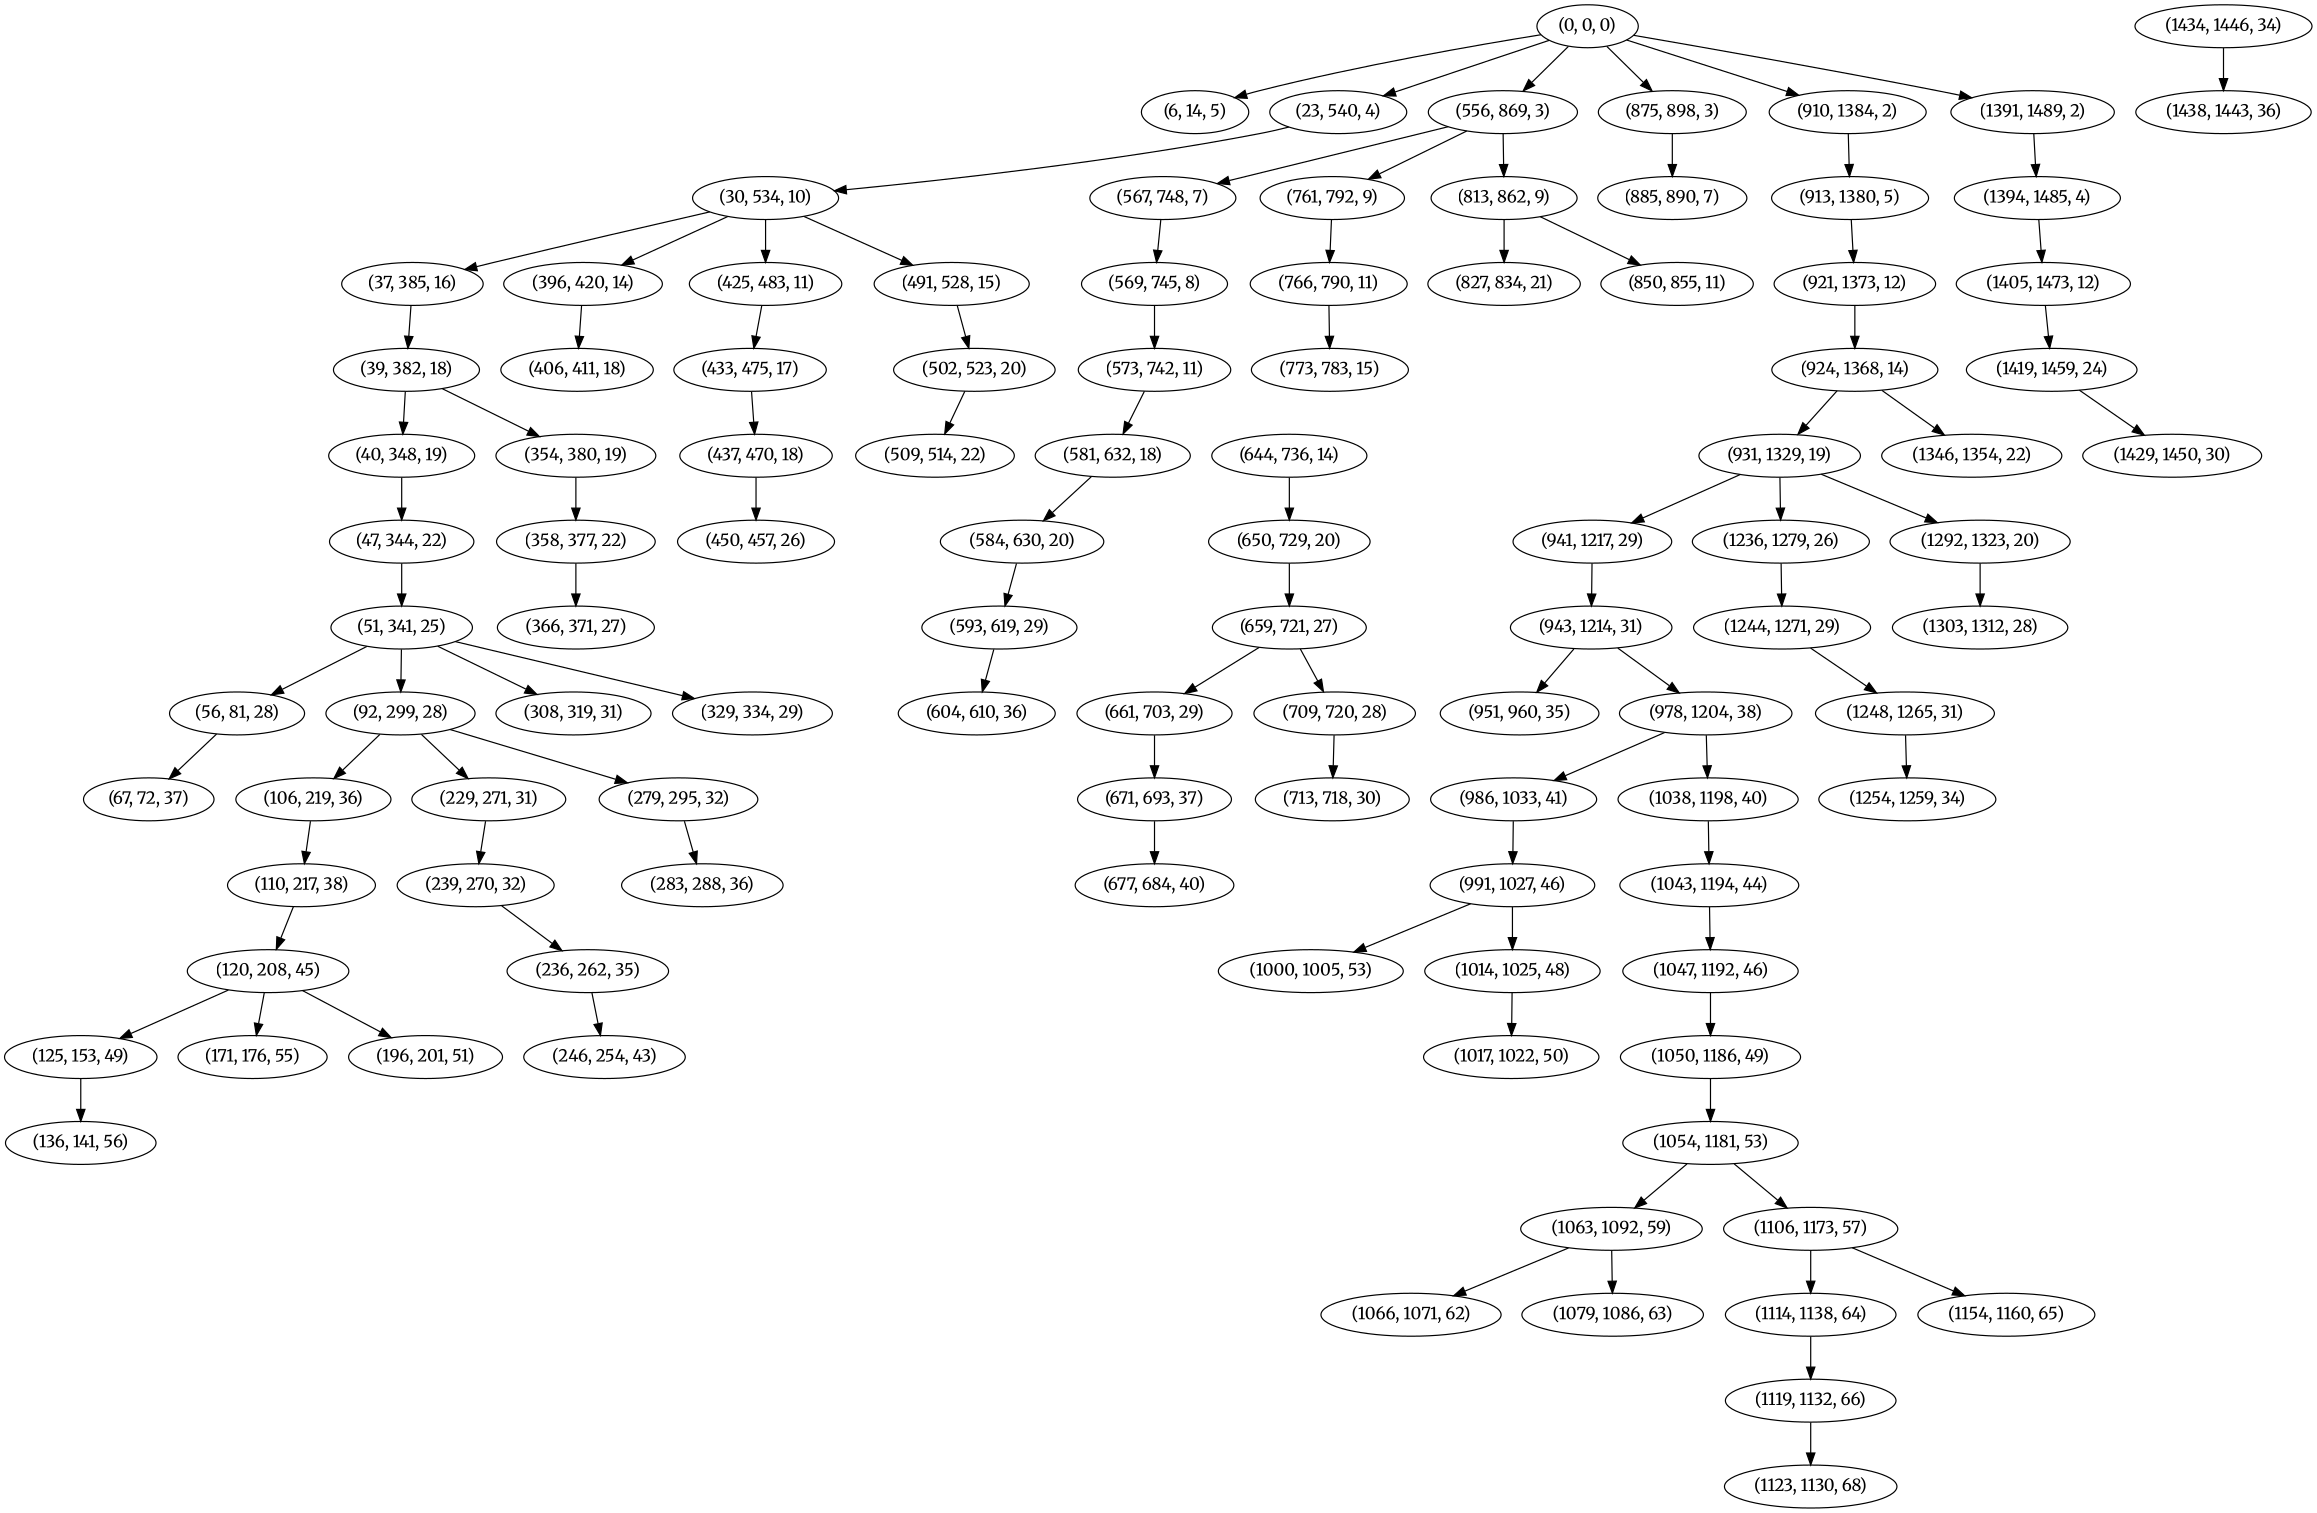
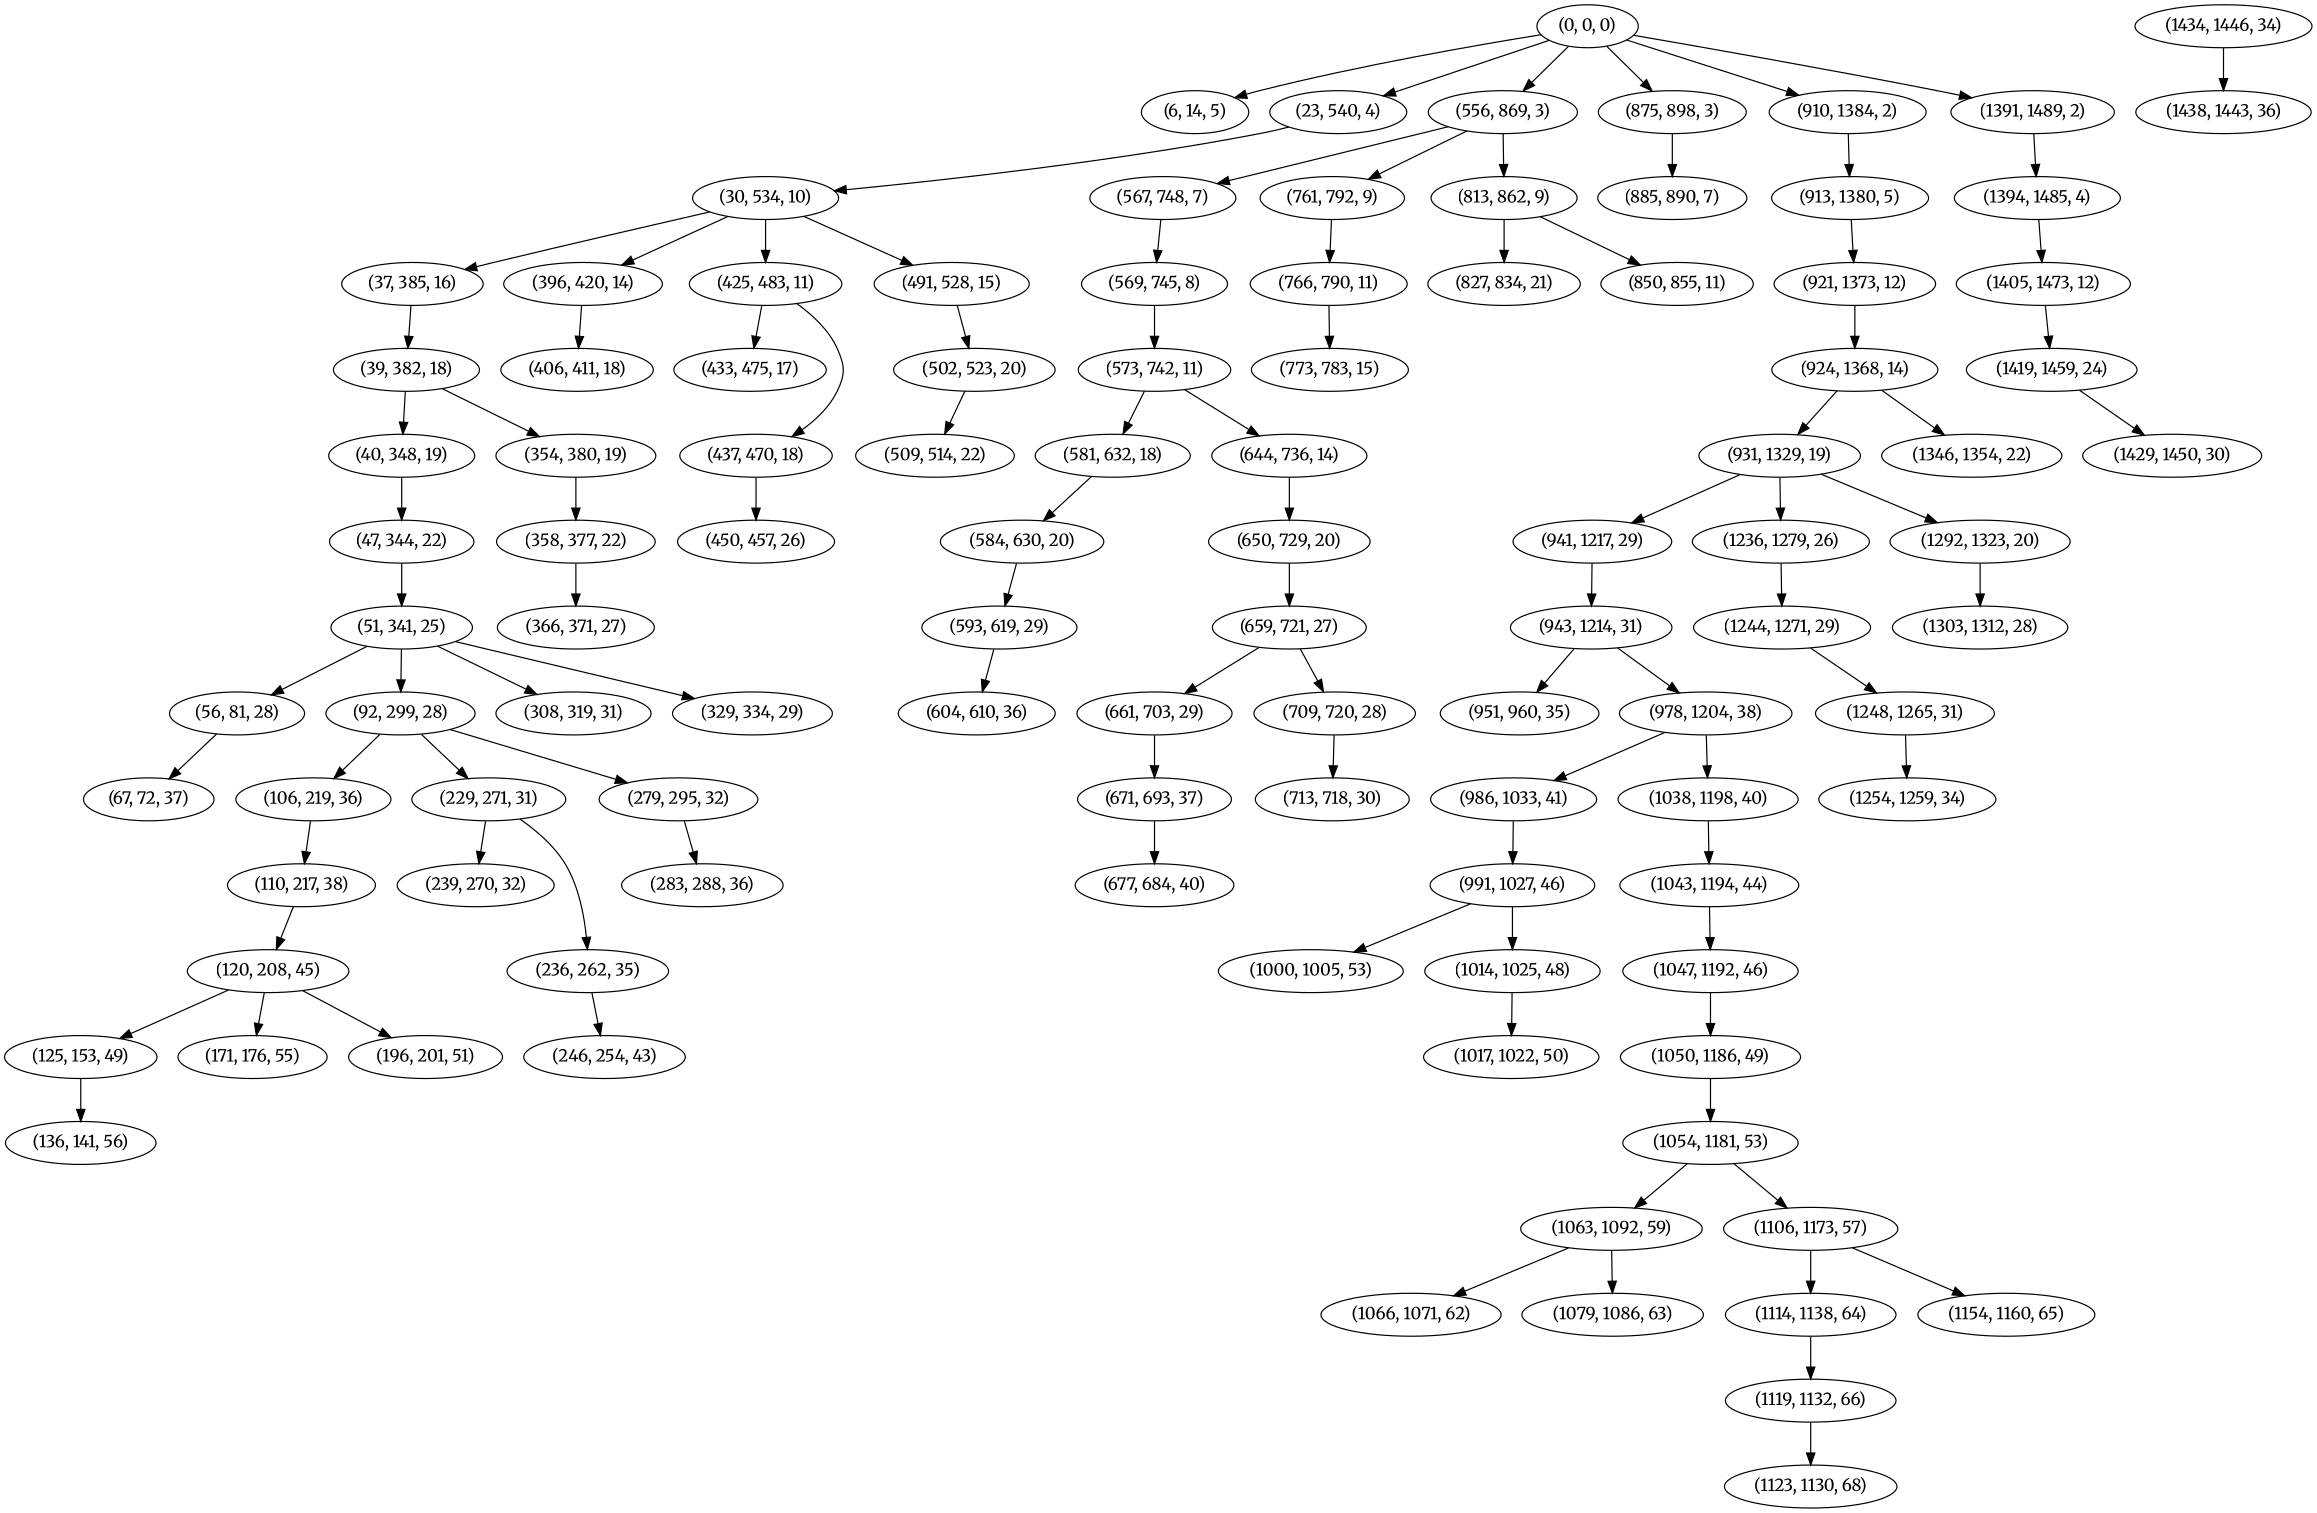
edge "(433, 475, 17)" -> "(437, 470, 18)": now "(425, 483, 11)" -> "(437, 470, 18)"
edge "(573, 742, 11)" -> "(644, 736, 14)": added
edge "(239, 270, 32)" -> "(236, 262, 35)": now "(229, 271, 31)" -> "(236, 262, 35)"
